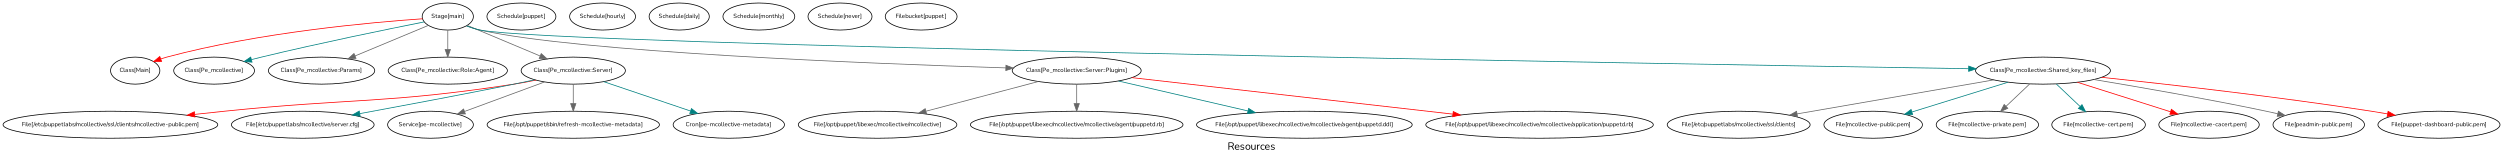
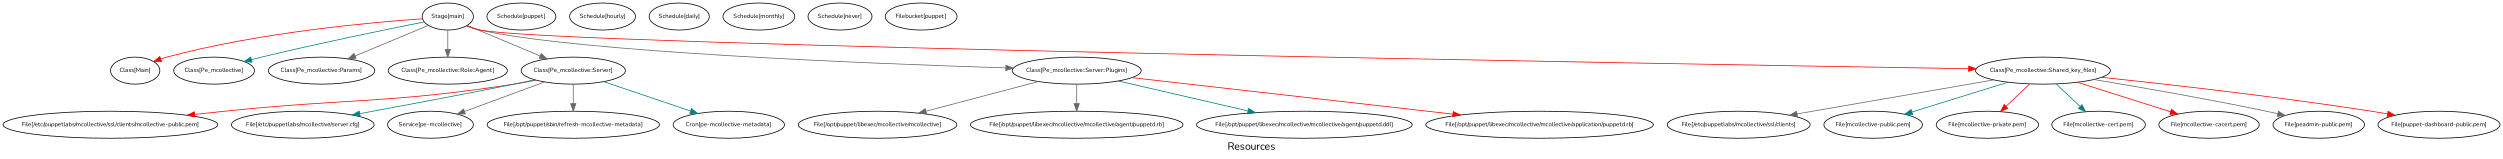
edge "Stage[main]" -> "Class[Pe_mcollective::Shared_key_files]": color teal -> red
edge "Class[Pe_mcollective::Shared_key_files]" -> "File[mcollective-private.pem]": color gray40 -> red
